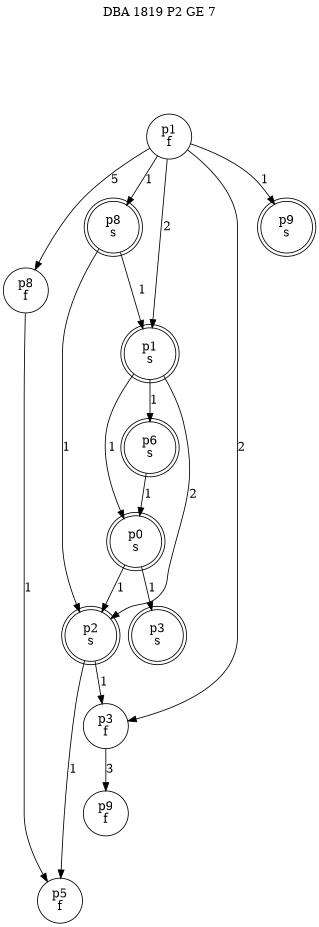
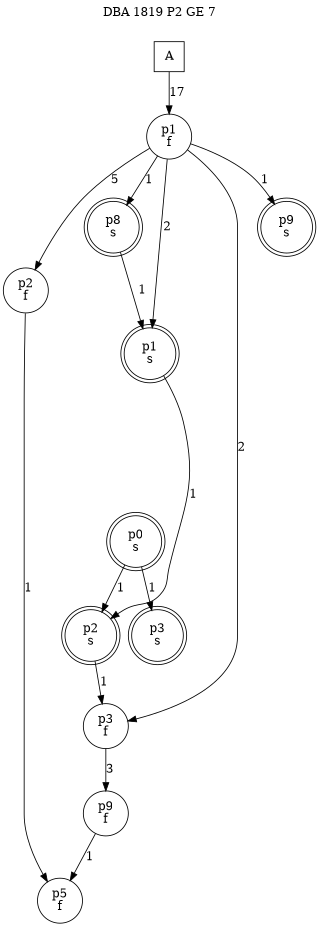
node "A": added
node "p8 f": label "p8 f" -> "p2 f"
edge "p8 s" -> "p2 s": removed, label "1"
edge "p1 s" -> "p0 s": removed, label "1"
node "p6 s": removed
edge "p1 s" -> "p2 s": label "2" -> "1"
edge "p2 s" -> "p5 f": now "p9 f" -> "p5 f"
